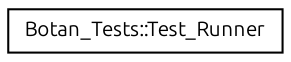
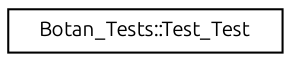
node "Botan_Tests::Test_Runner": label "Botan_Tests::Test_Runner" -> "Botan_Tests::Test_Test"
